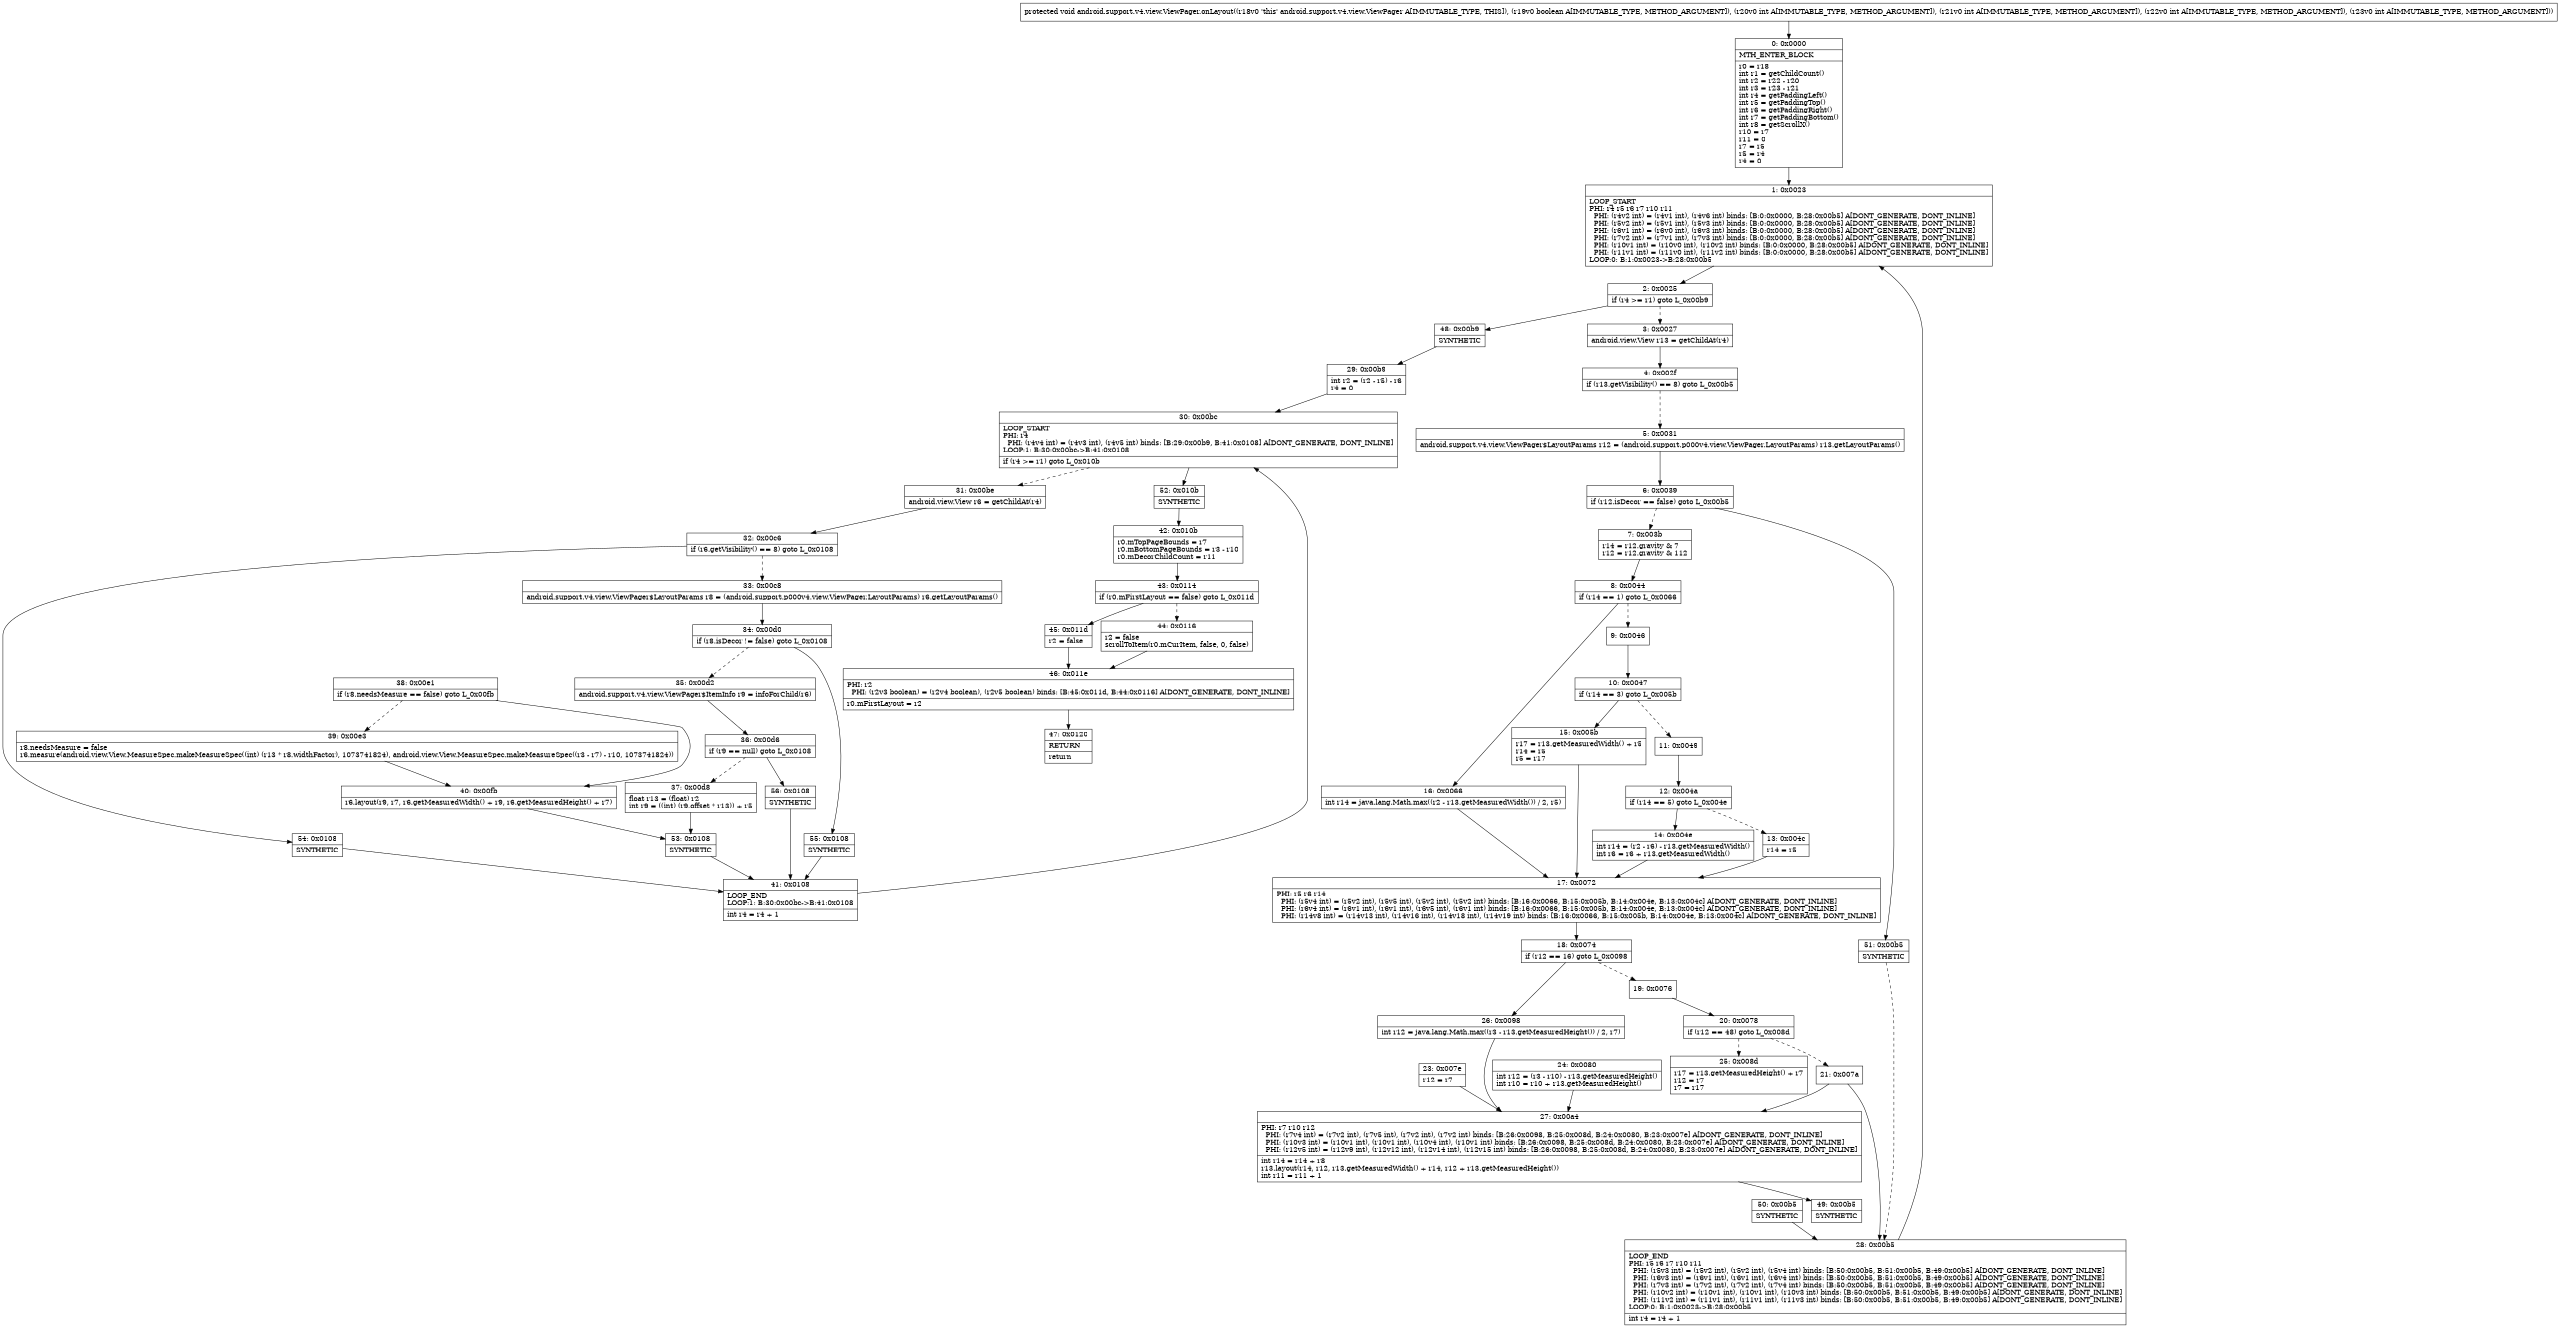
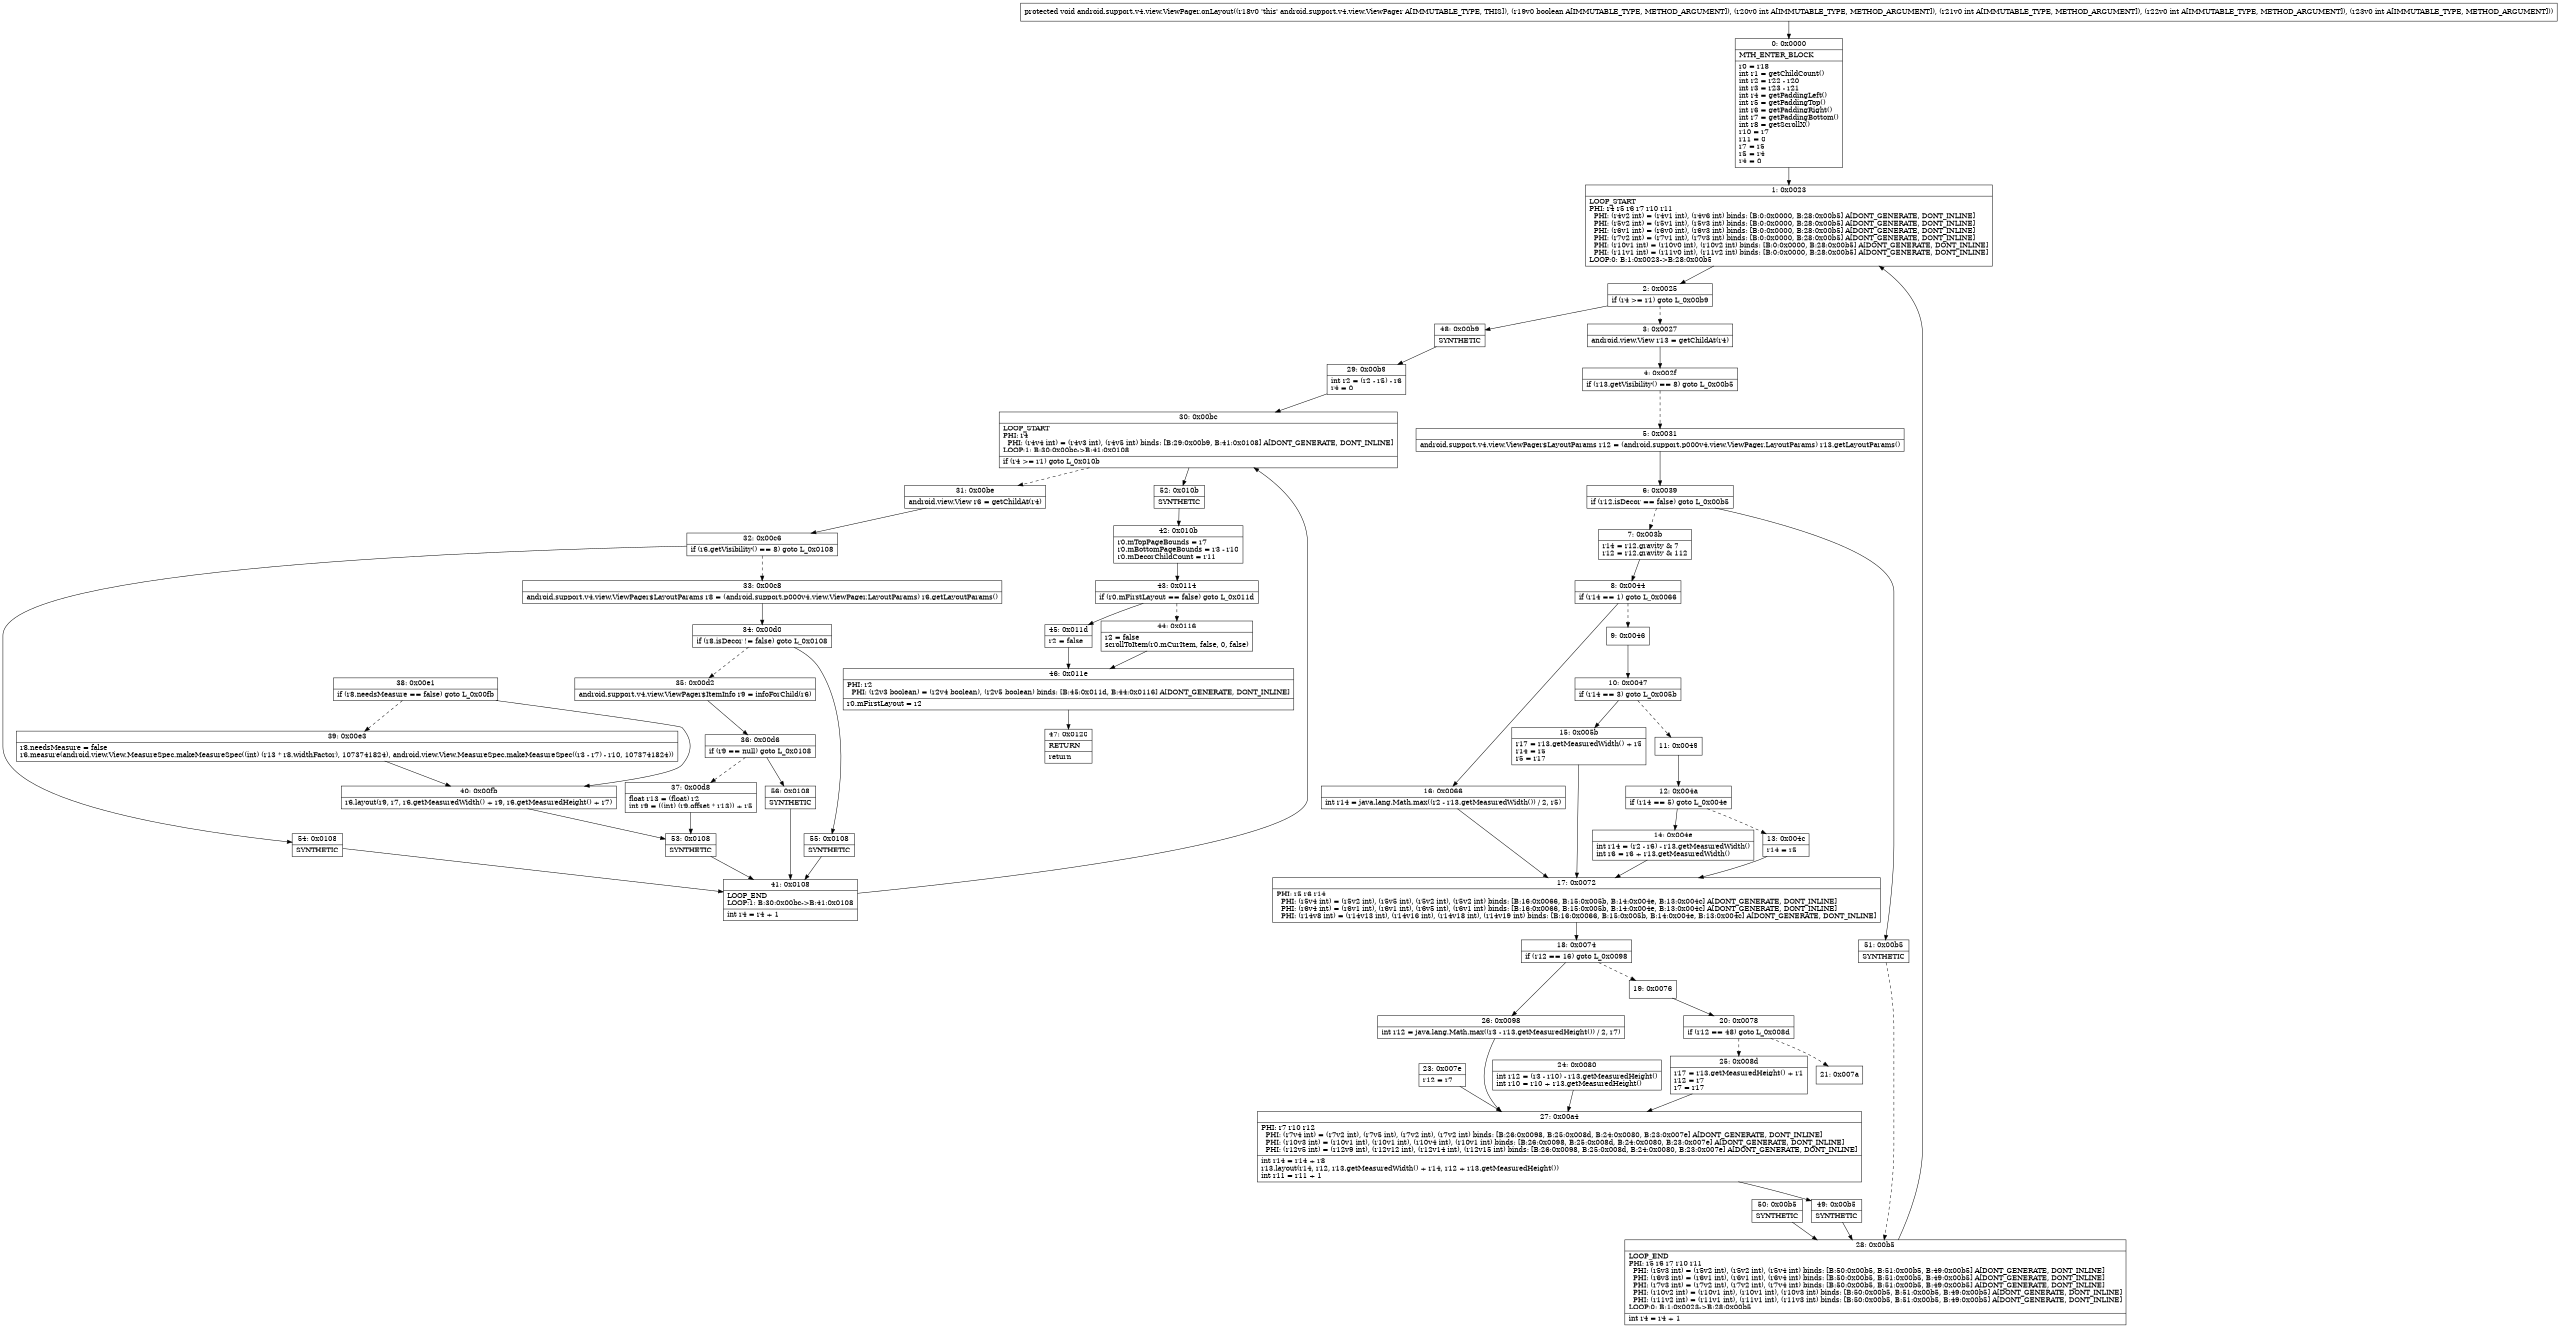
node "25: 0x008d": text "r17 = r13.getMeasuredHeight() + r7" -> "r17 = r13.getMeasuredHeight() + r1"
edge "21: 0x007a" -> "27: 0x00a4": now "25: 0x008d" -> "27: 0x00a4"
edge "21: 0x007a" -> "28: 0x00b5": now "49: 0x00b5" -> "28: 0x00b5"
